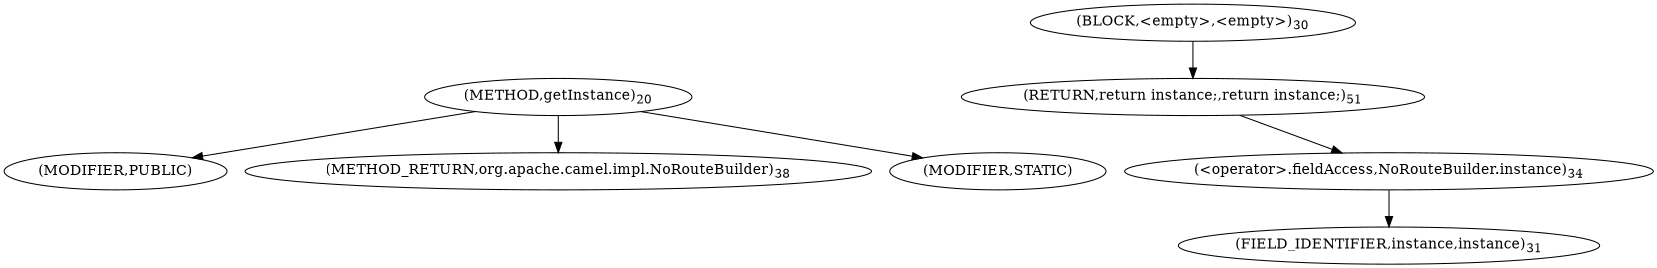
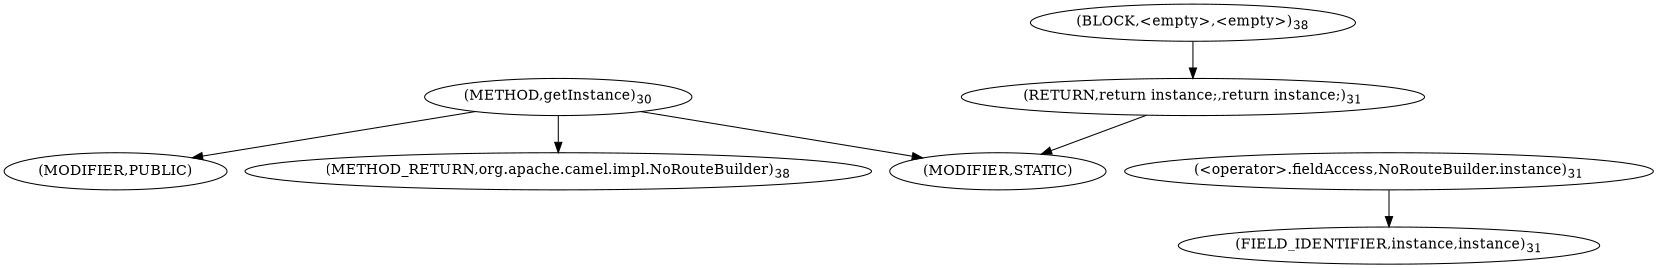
node "(BLOCK,<empty>,<empty>)": text "30" -> "38"
node "(METHOD,getInstance)": text "20" -> "30"
node "(RETURN,return instance;,return instance;)": text "51" -> "31"
edge "(RETURN,return instance;,return instance;)" -> "(<operator>.fieldAccess,NoRouteBuilder.instance)": now "(RETURN,return instance;,return instance;)" -> "(MODIFIER,STATIC)"
node "(<operator>.fieldAccess,NoRouteBuilder.instance)": text "34" -> "31"
